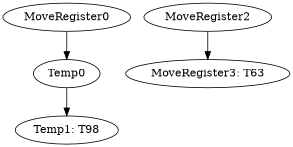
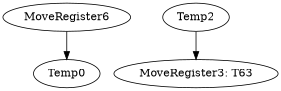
node "MoveRegister0": label "MoveRegister0" -> "MoveRegister6"
node "MoveRegister2": label "MoveRegister2" -> "Temp2"
node "Temp1: T98": removed
